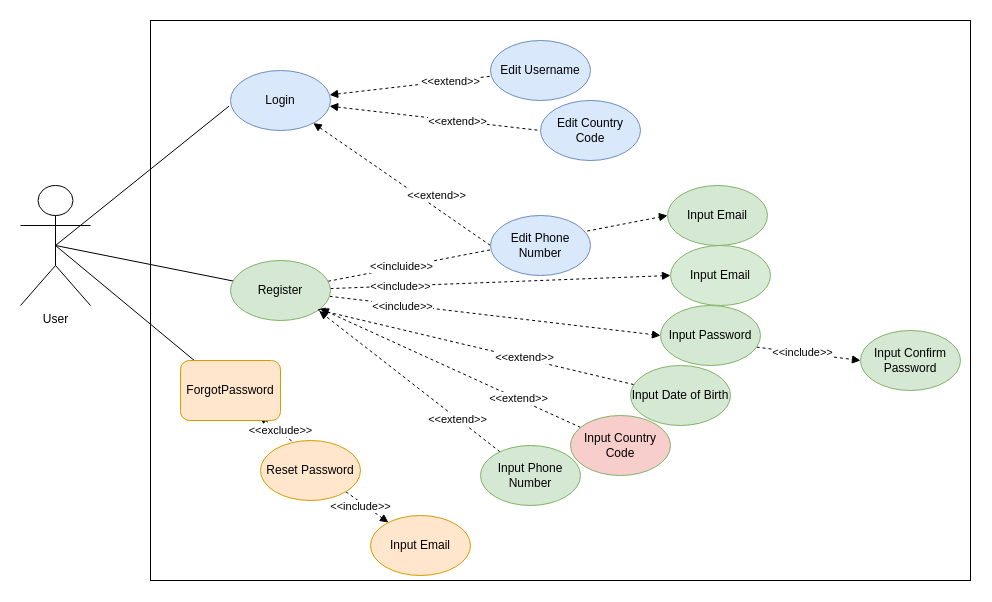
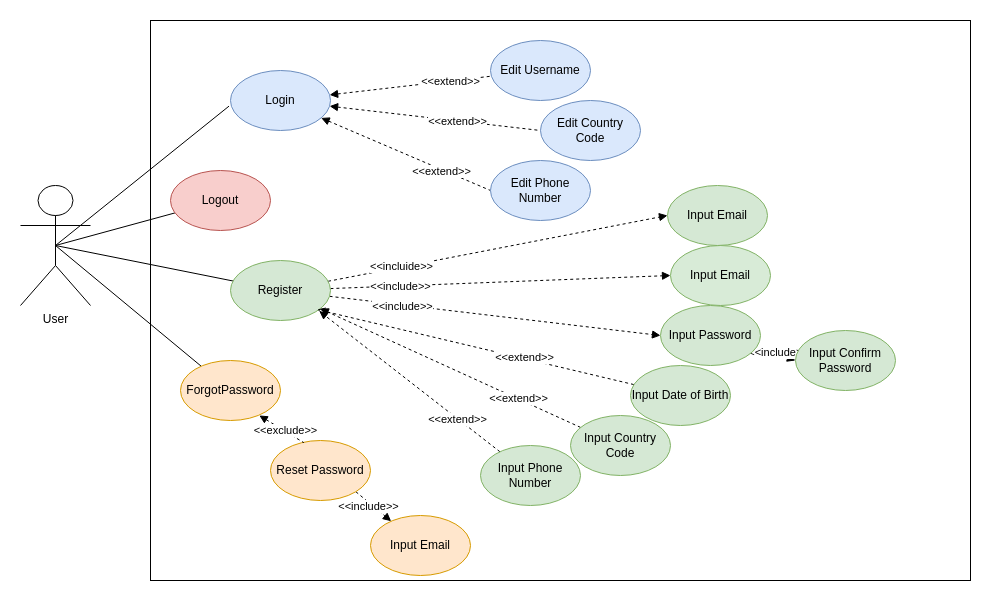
node "Logout": added
edge "Logout" -- "User": added
node "Edit Phone Number": moved (541, 246) -> (541, 191)
node "Input Confirm Password": moved (911, 361) -> (846, 361)
node "ForgotPassword": shape rounded rectangle -> ellipse
node "Input Country Code": fillcolor #f8cecc -> #d5e8d4
node "Reset Password": moved (311, 471) -> (321, 471)
